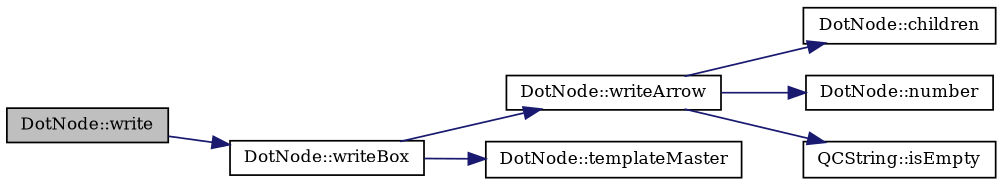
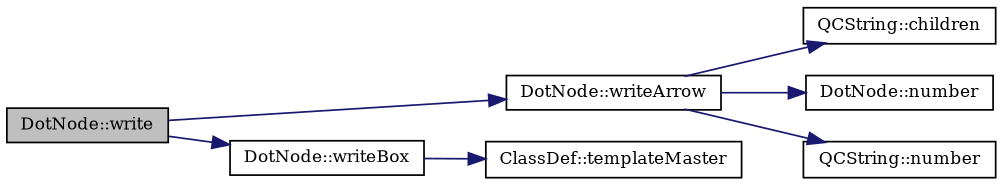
node "DotNode::children": label "DotNode::children" -> "QCString::children"
edge "DotNode::writeBox" -> "DotNode::writeArrow": now "DotNode::write" -> "DotNode::writeArrow"
node "DotNode::templateMaster": label "DotNode::templateMaster" -> "ClassDef::templateMaster"
node "QCString::isEmpty": label "QCString::isEmpty" -> "QCString::number"
